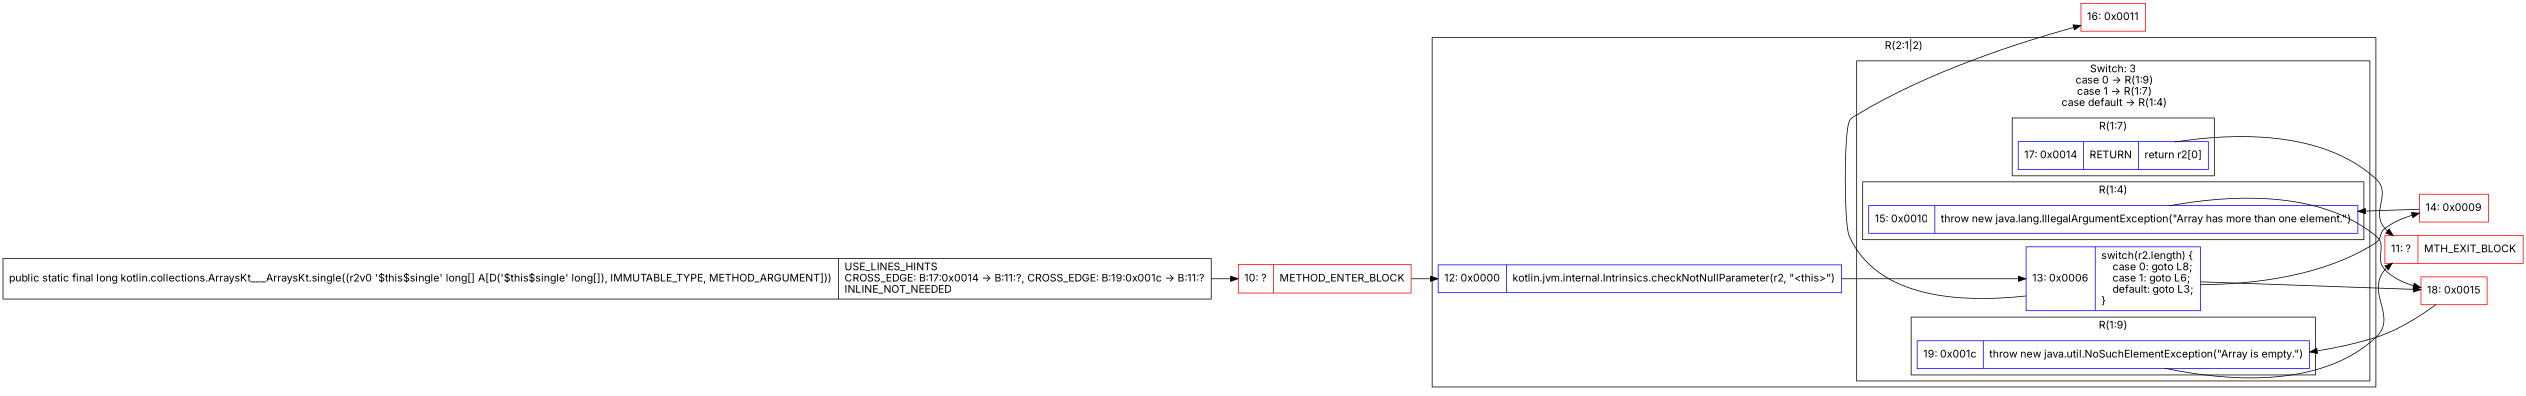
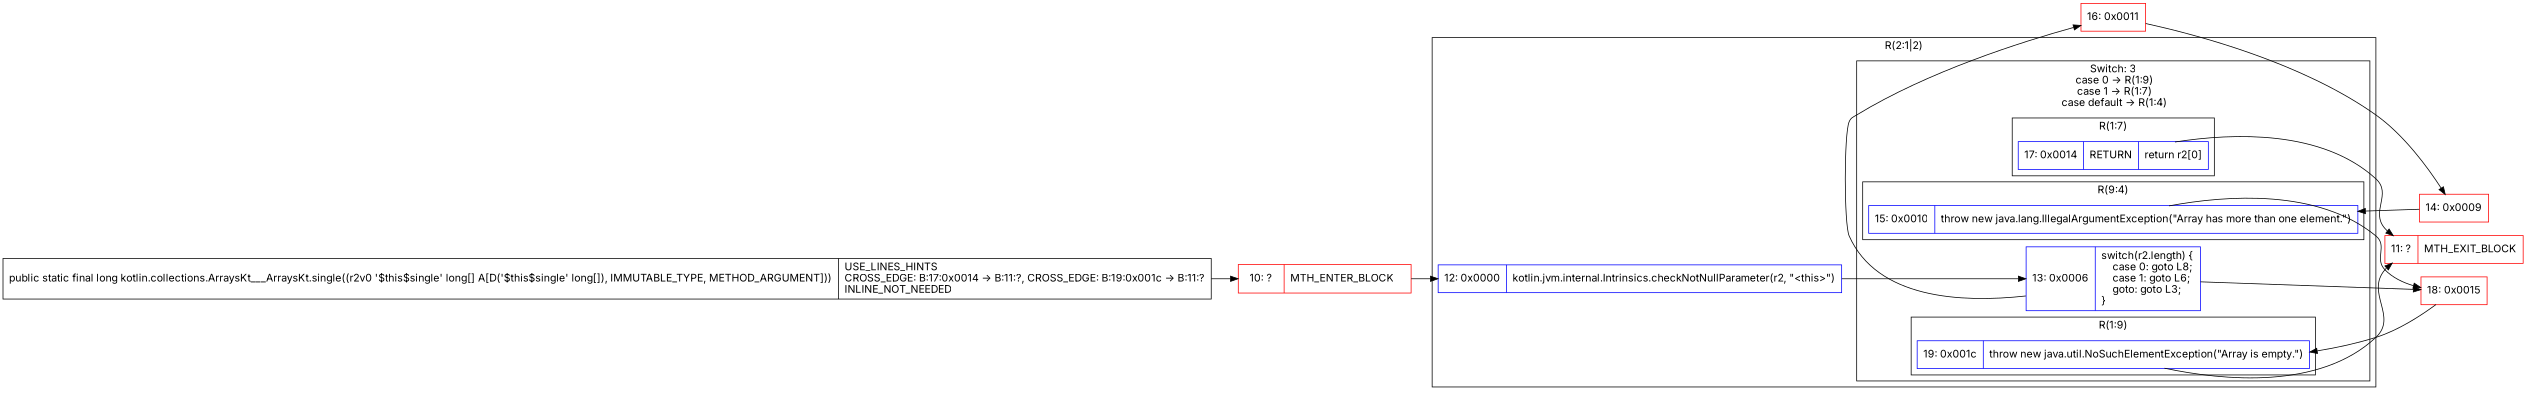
cluster "R(1:4)": label "R(1:4)" -> "R(9:4)"
edge "13: 0x0006" -> "14: 0x0009": now "16: 0x0011" -> "14: 0x0009"
node "10: ?": text "METHOD_ENTER_BLOCK" -> "MTH_ENTER_BLOCK"
node "13: 0x0006": text "default: goto L3;" -> "goto: goto L3;"
